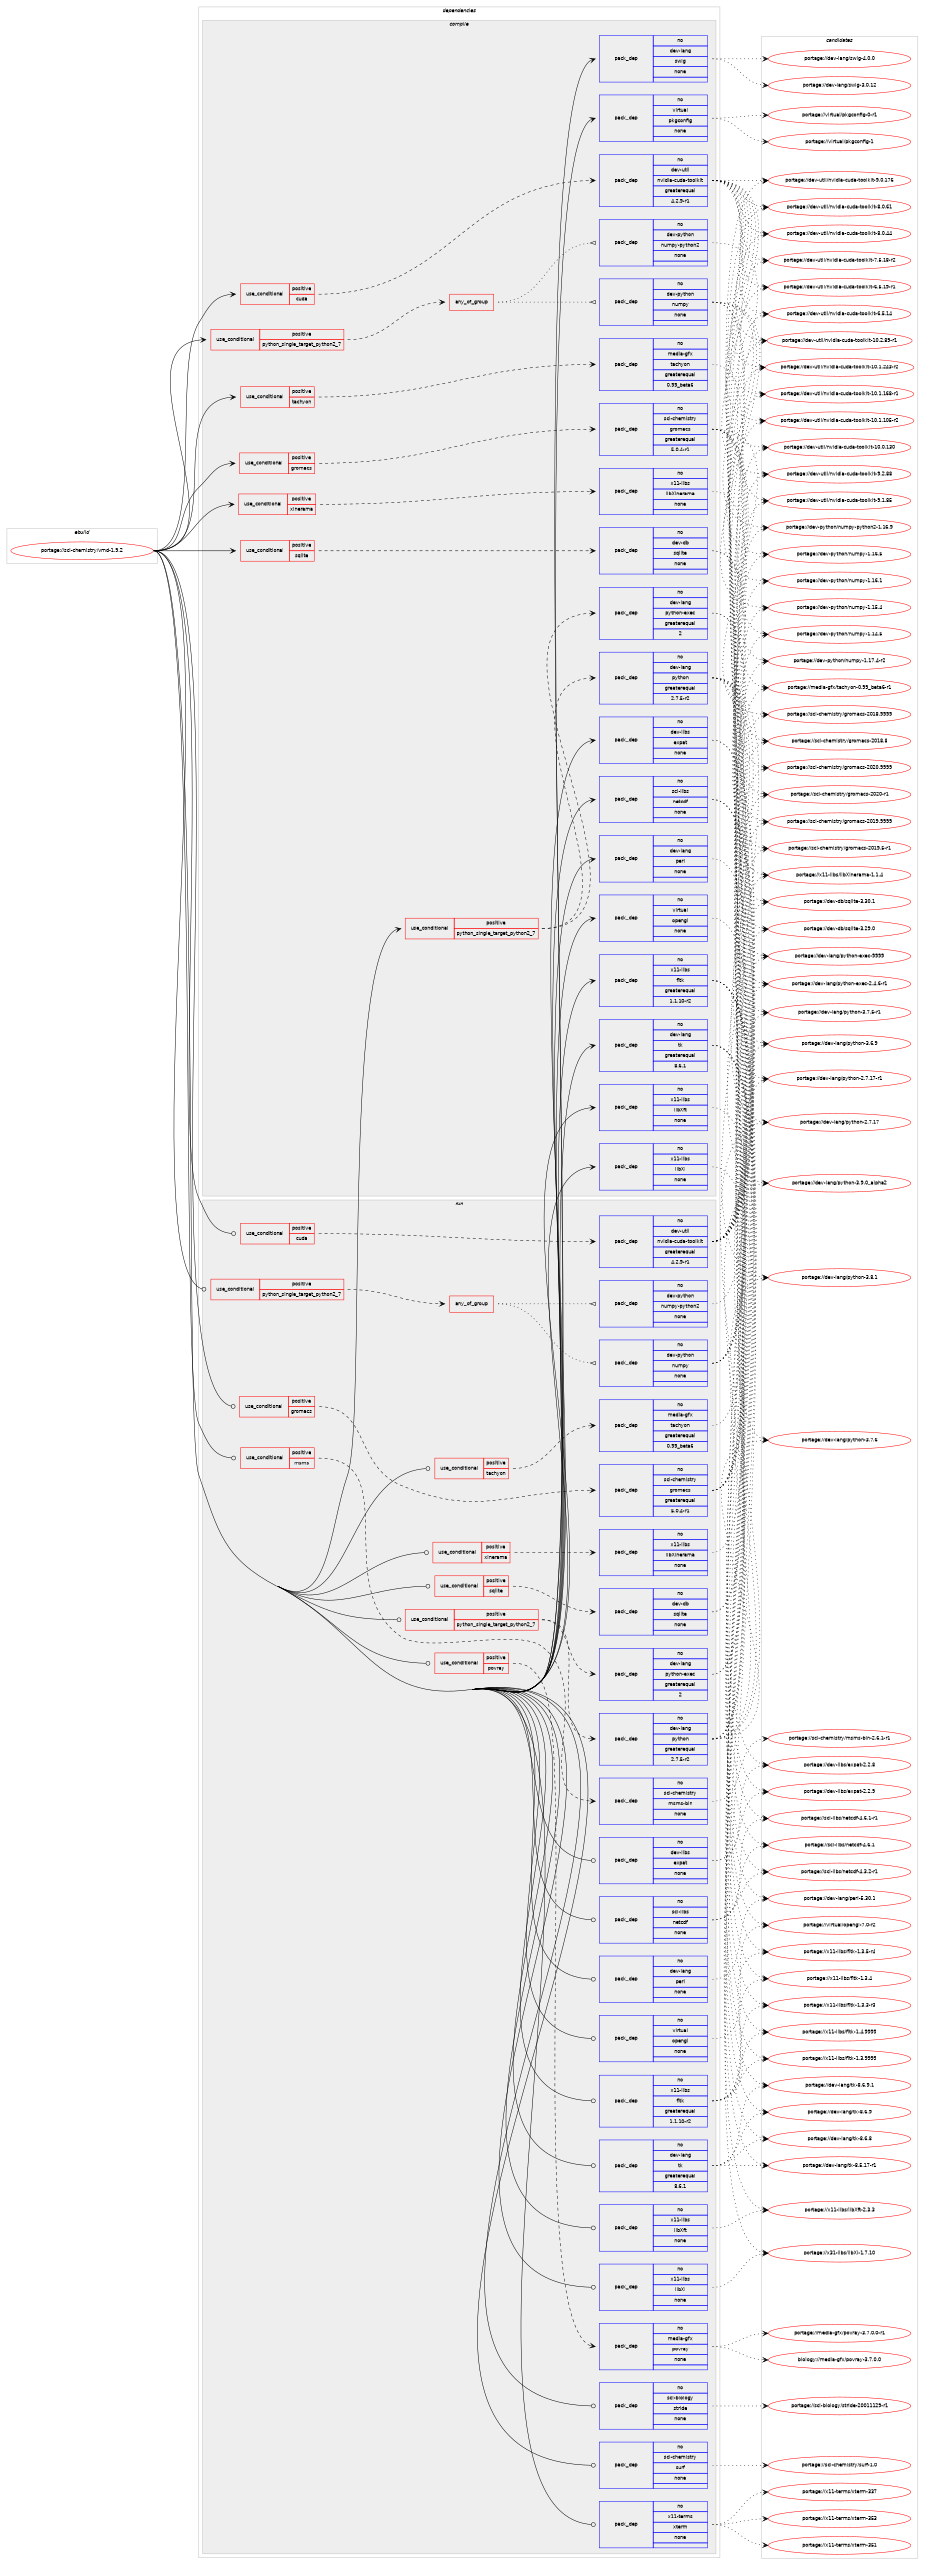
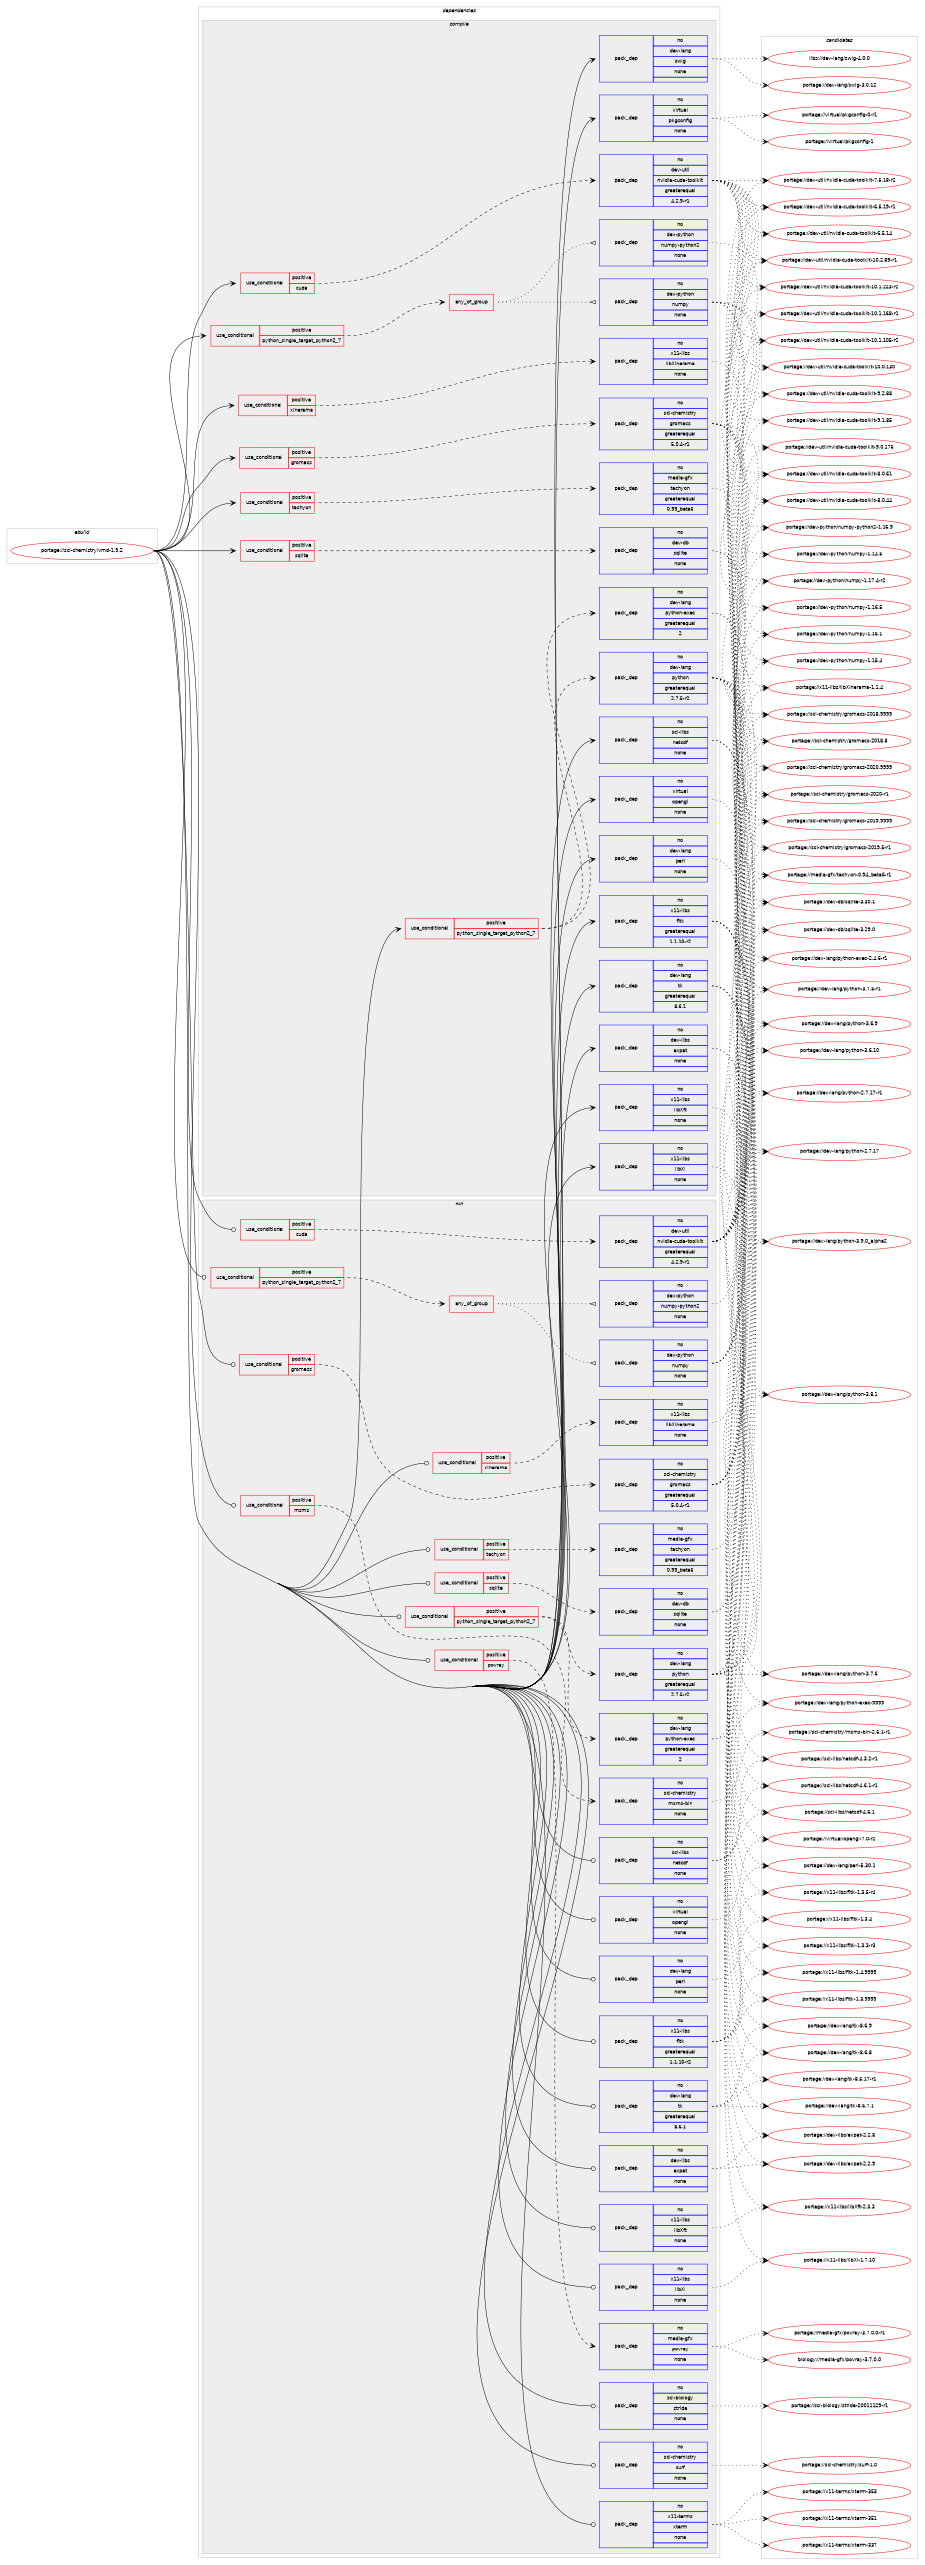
node "portage://dev-lang/swig-4.0.0": label "portage://dev-lang/swig-4.0.0" -> "libs://dev-lang/swig-4.0.0"
node "portage://media-gfx/tachyon-0.99_beta6-r1": label "portage://media-gfx/tachyon-0.99_beta6-r1" -> "portage://media-gfx/tachyon-0.94_beta6-r1"
node "portage://dev-lang/python-3.6.10": added
node "portage://dev-lang/tk-8.6.9.1": label "portage://dev-lang/tk-8.6.9.1" -> "portage://dev-lang/tk-8.6.7.1"
node "portage://x31-libs/libXi-1.7.10": label "portage://x31-libs/libXi-1.7.10" -> "portage://x11-libs/libXi-1.7.10"
